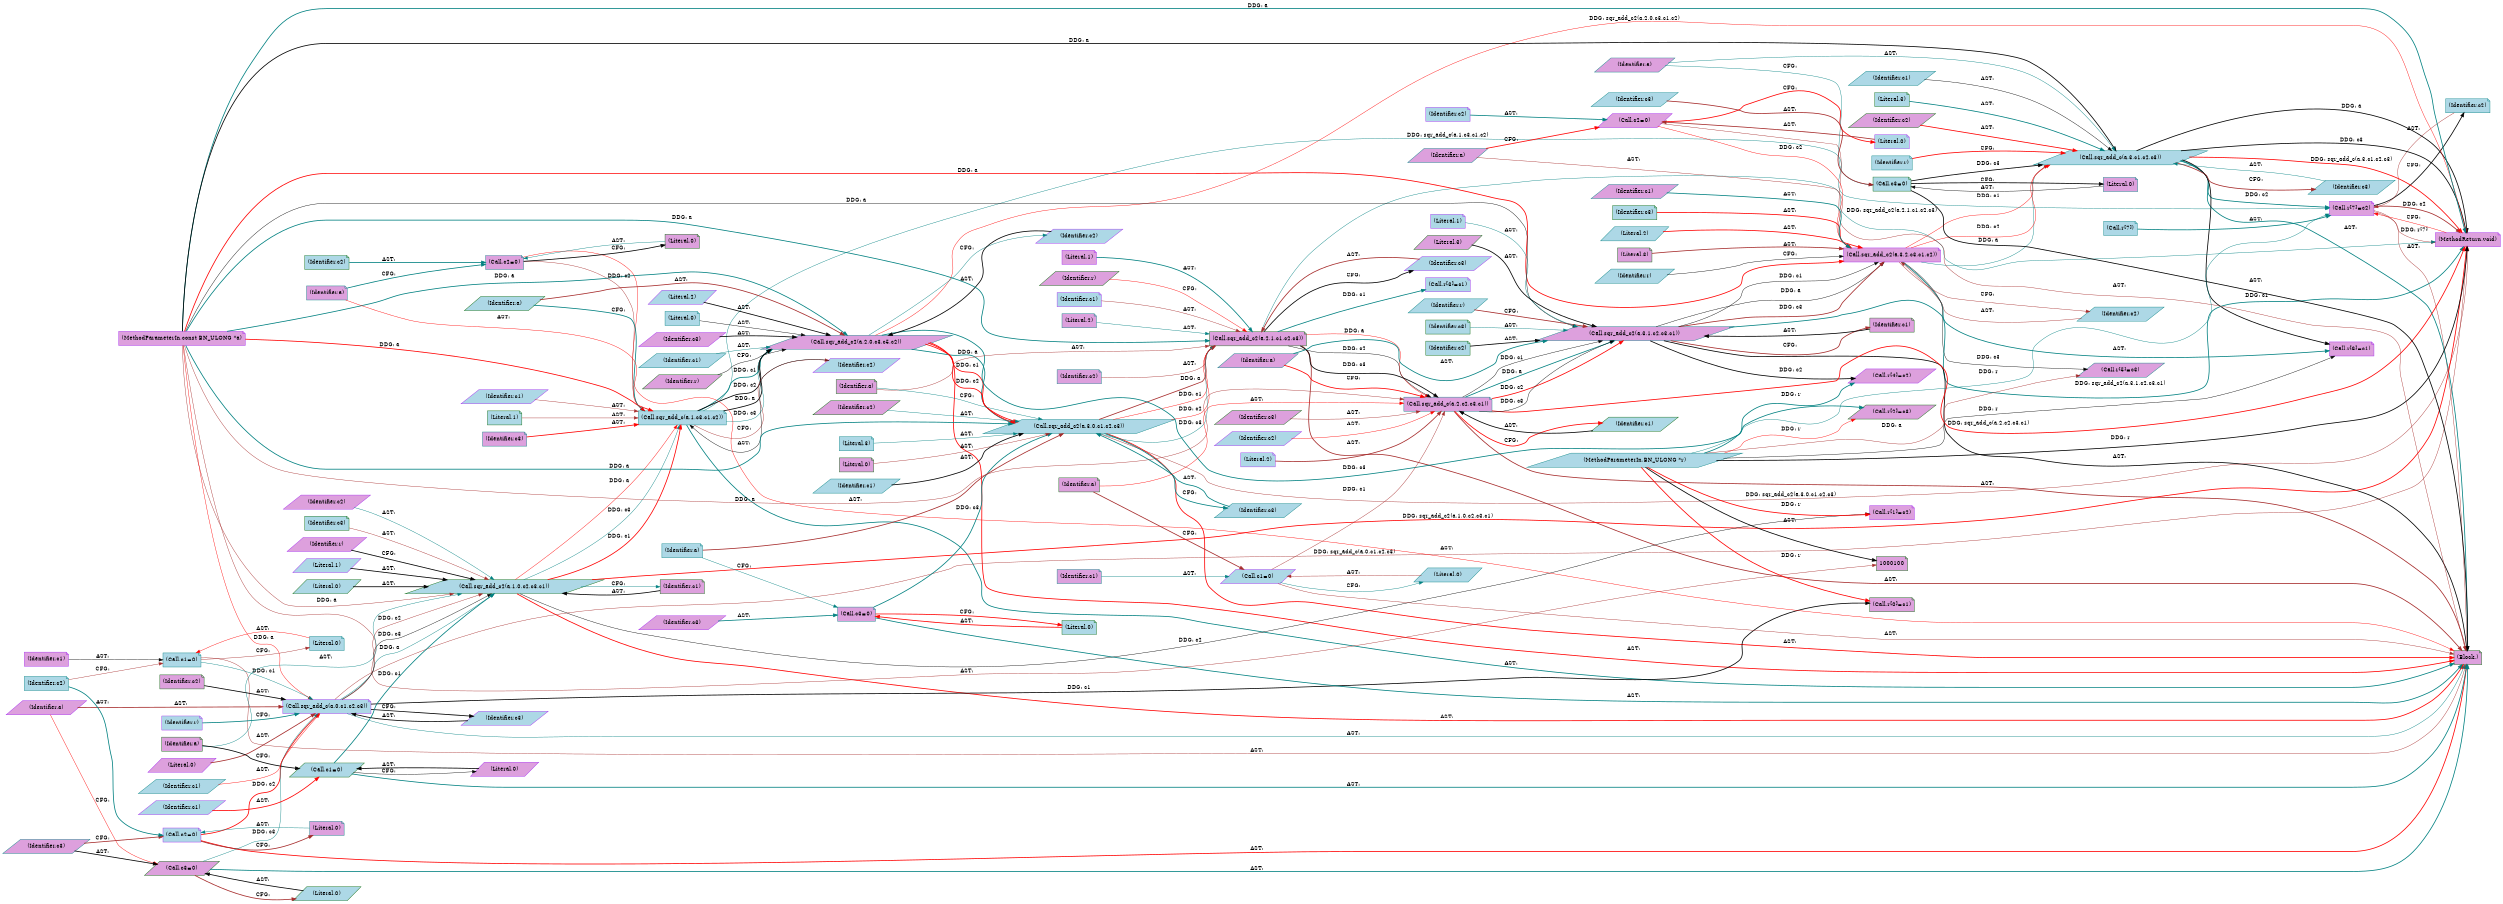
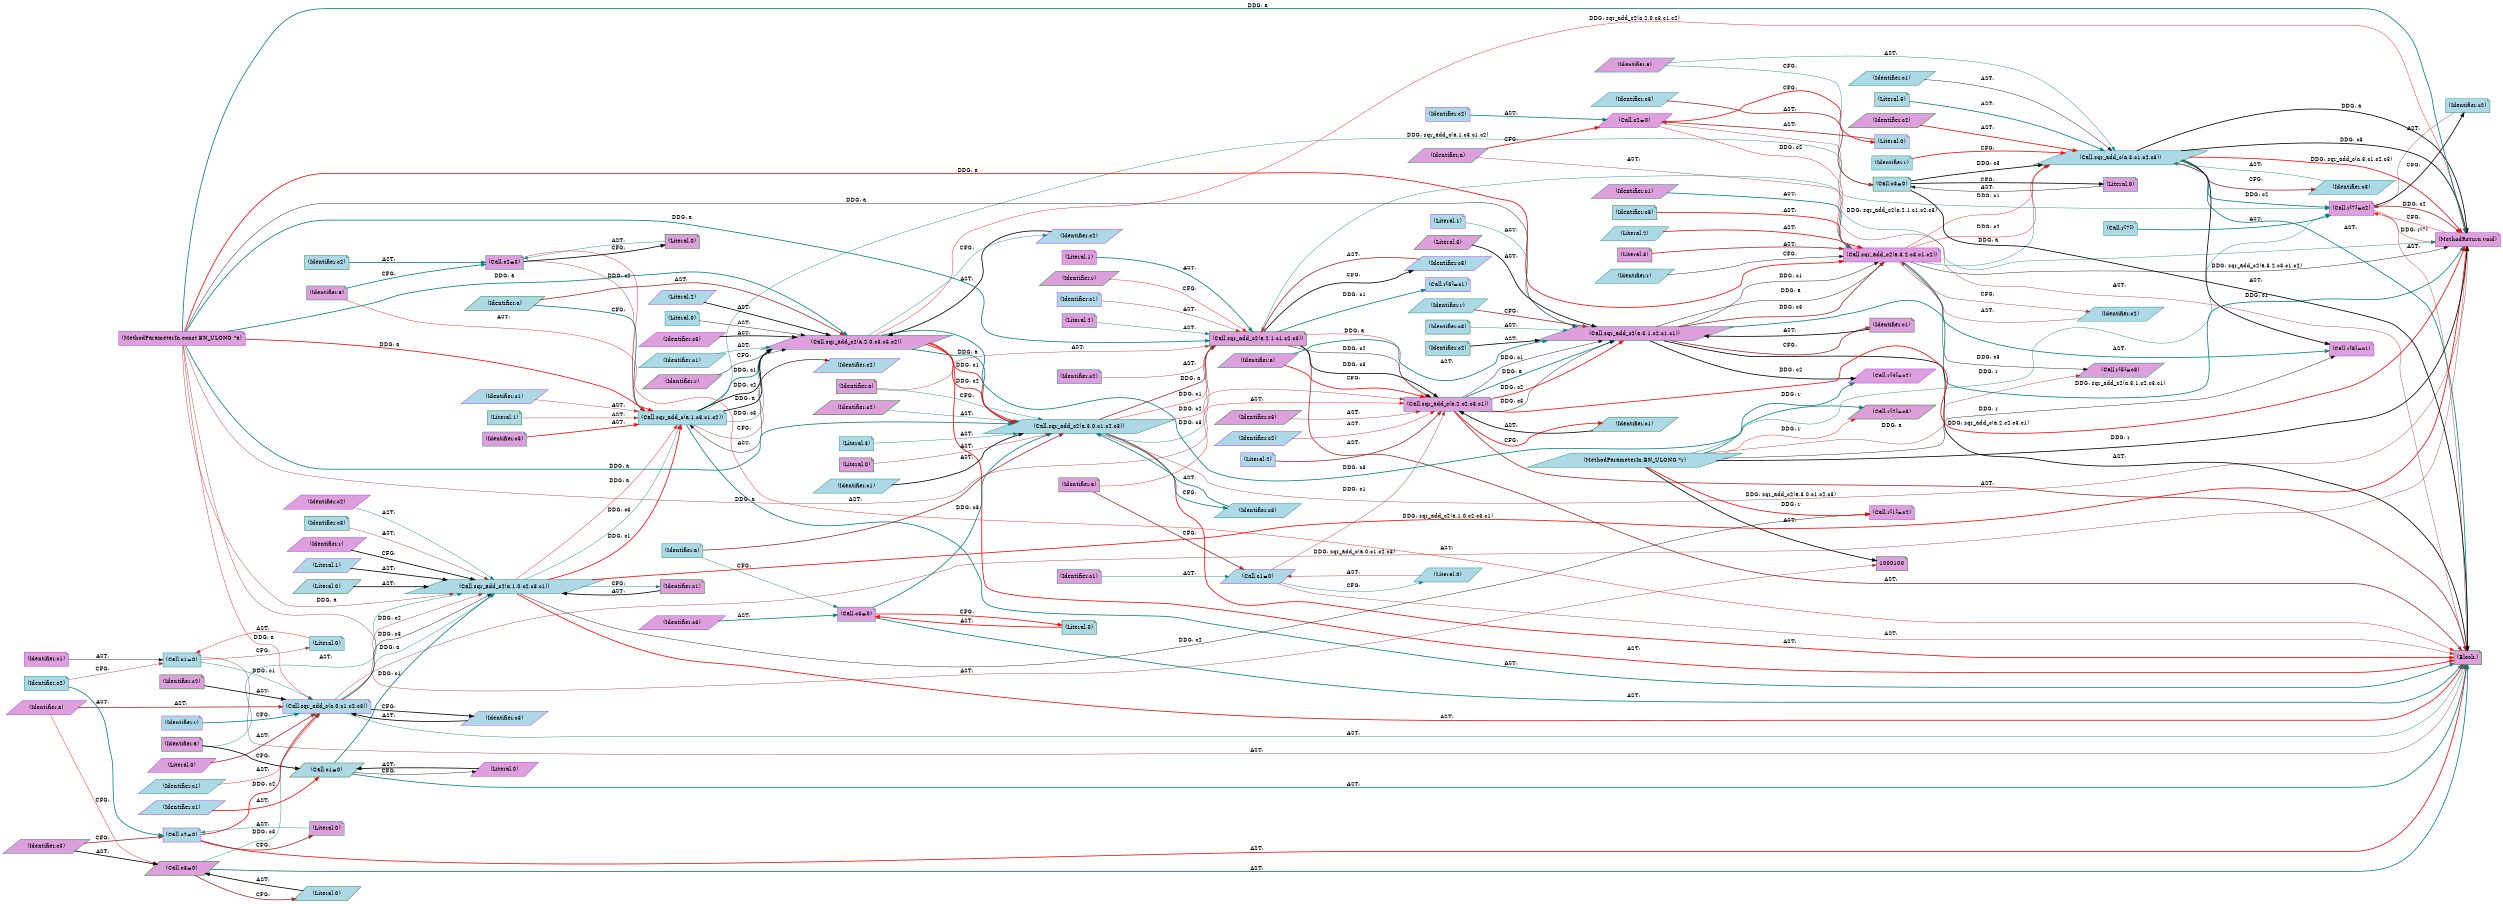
edge "(MethodParameterIn,const BN_ULONG *a)" -> "(Call,sqr_add_c(a,3,c1,c2,c3))": removed, label "DDG: a"
edge "(Call,sqr_add_c2(a,3,2,c3,c1,c2))" -> "(MethodReturn,void)": added, label "DDG: sqr_add_c2(a,3,2,c3,c1,c2)"
node "(Call,sqr_add_c2(a,3,1,c2,c3,c1))": label "(Call,sqr_add_c2(a,3,1,c2,c3,c1))" -> "(Call,sqr_add_c2(a,3,1,c2,c1,c1))"
node "(Call,sqr_add_c2(a,1,0,c2,c3,c1))": color darkgreen -> teal
node "(Call,r[0]=c1)": removed
